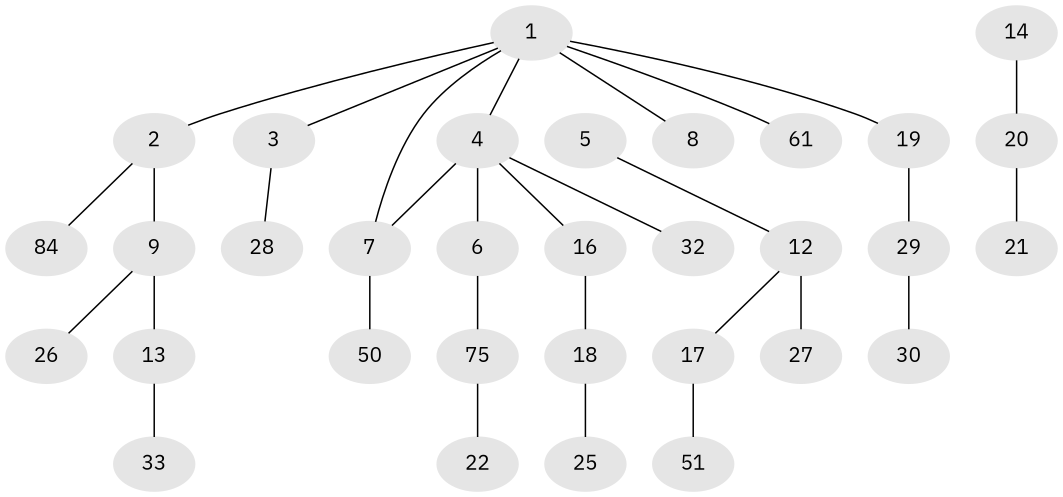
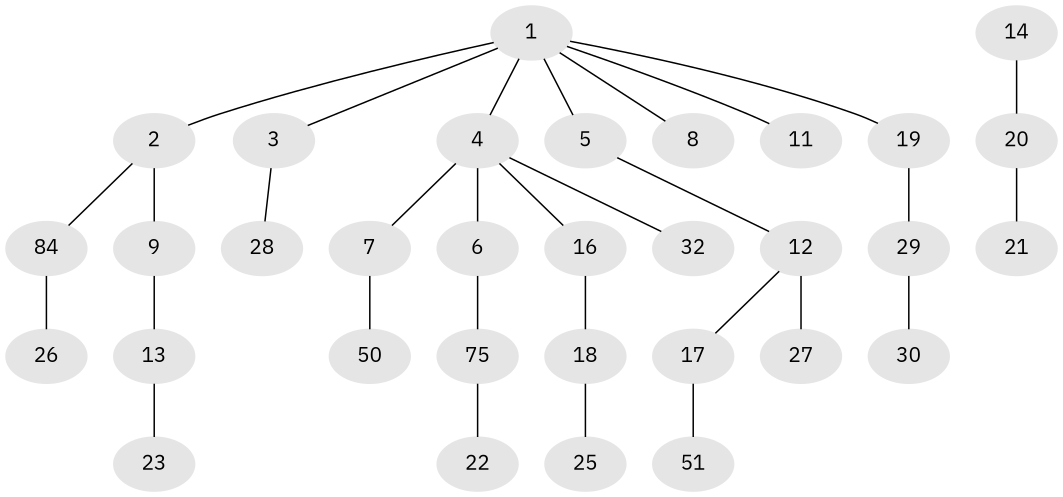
edge "1" -- "7": now "1" -- "5"
node "61": label "61" -> "11"
edge "9" -- "26": now "84" -- "26"
node "33": label "33" -> "23"
